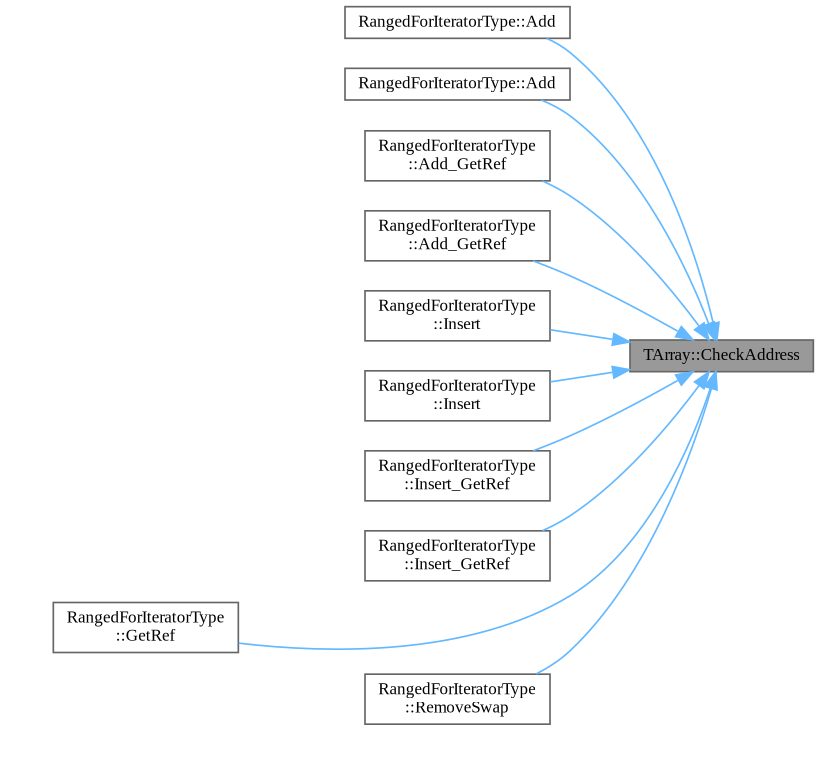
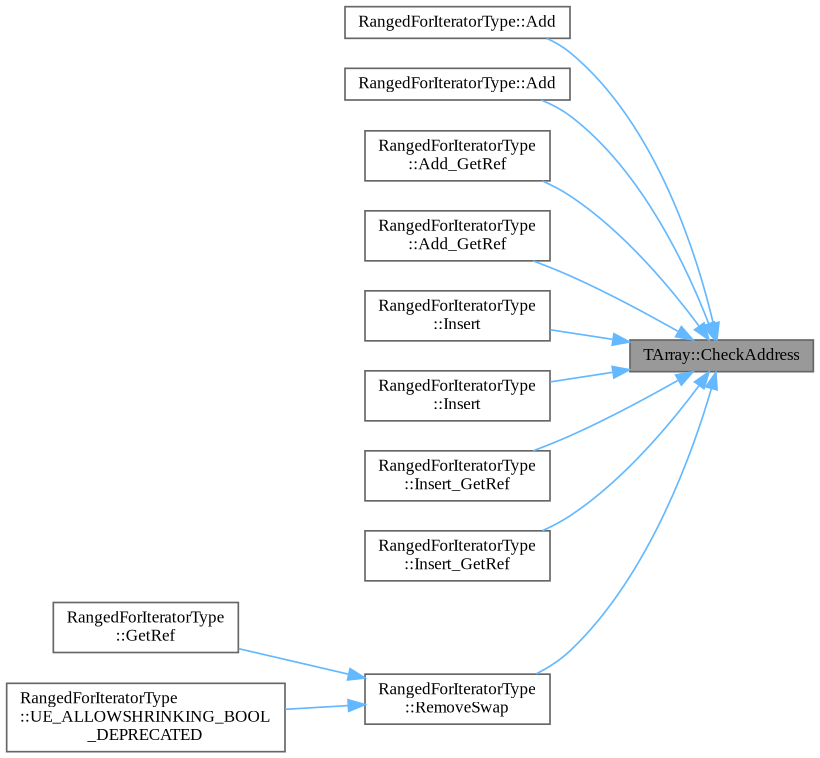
edge "RangedForIteratorType ::GetRef" -> "TArray::CheckAddress": now "RangedForIteratorType ::GetRef" -> "RangedForIteratorType ::RemoveSwap"
node "RangedForIteratorType ::UE_ALLOWSHRINKING_BOOL _DEPRECATED": added
